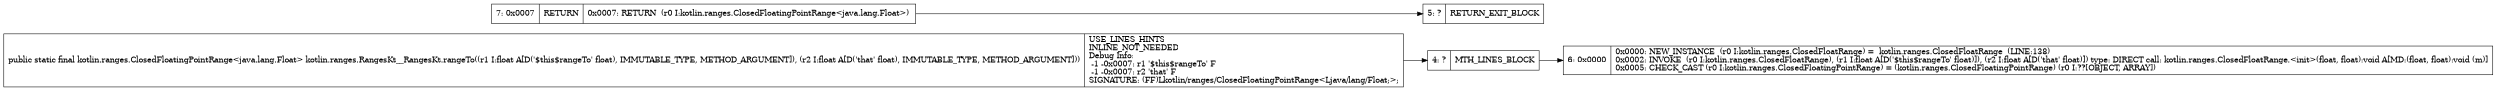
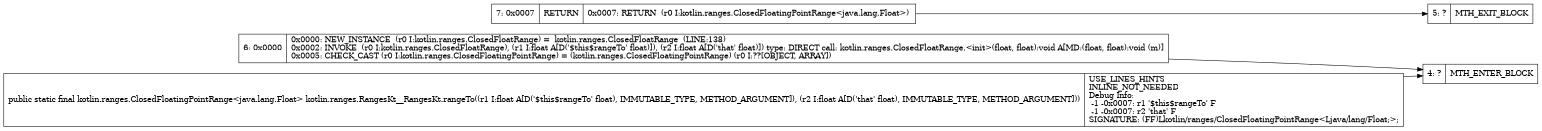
node "5: ?": text "RETURN_EXIT_BLOCK" -> "MTH_EXIT_BLOCK"
node "4: ?": text "MTH_LINES_BLOCK" -> "MTH_ENTER_BLOCK"
edge "4: ?" -> "6: 0x0000": reversed
